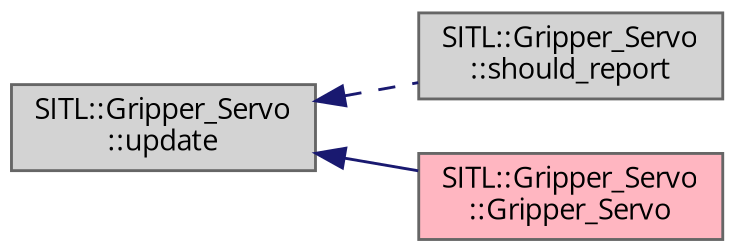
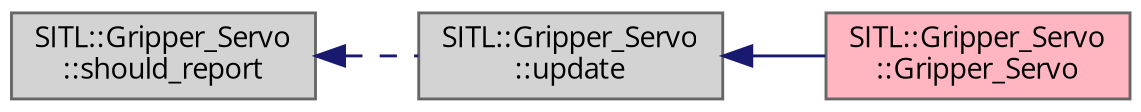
edge "SITL::Gripper_Servo ::should_report" -> "SITL::Gripper_Servo ::update": reversed
